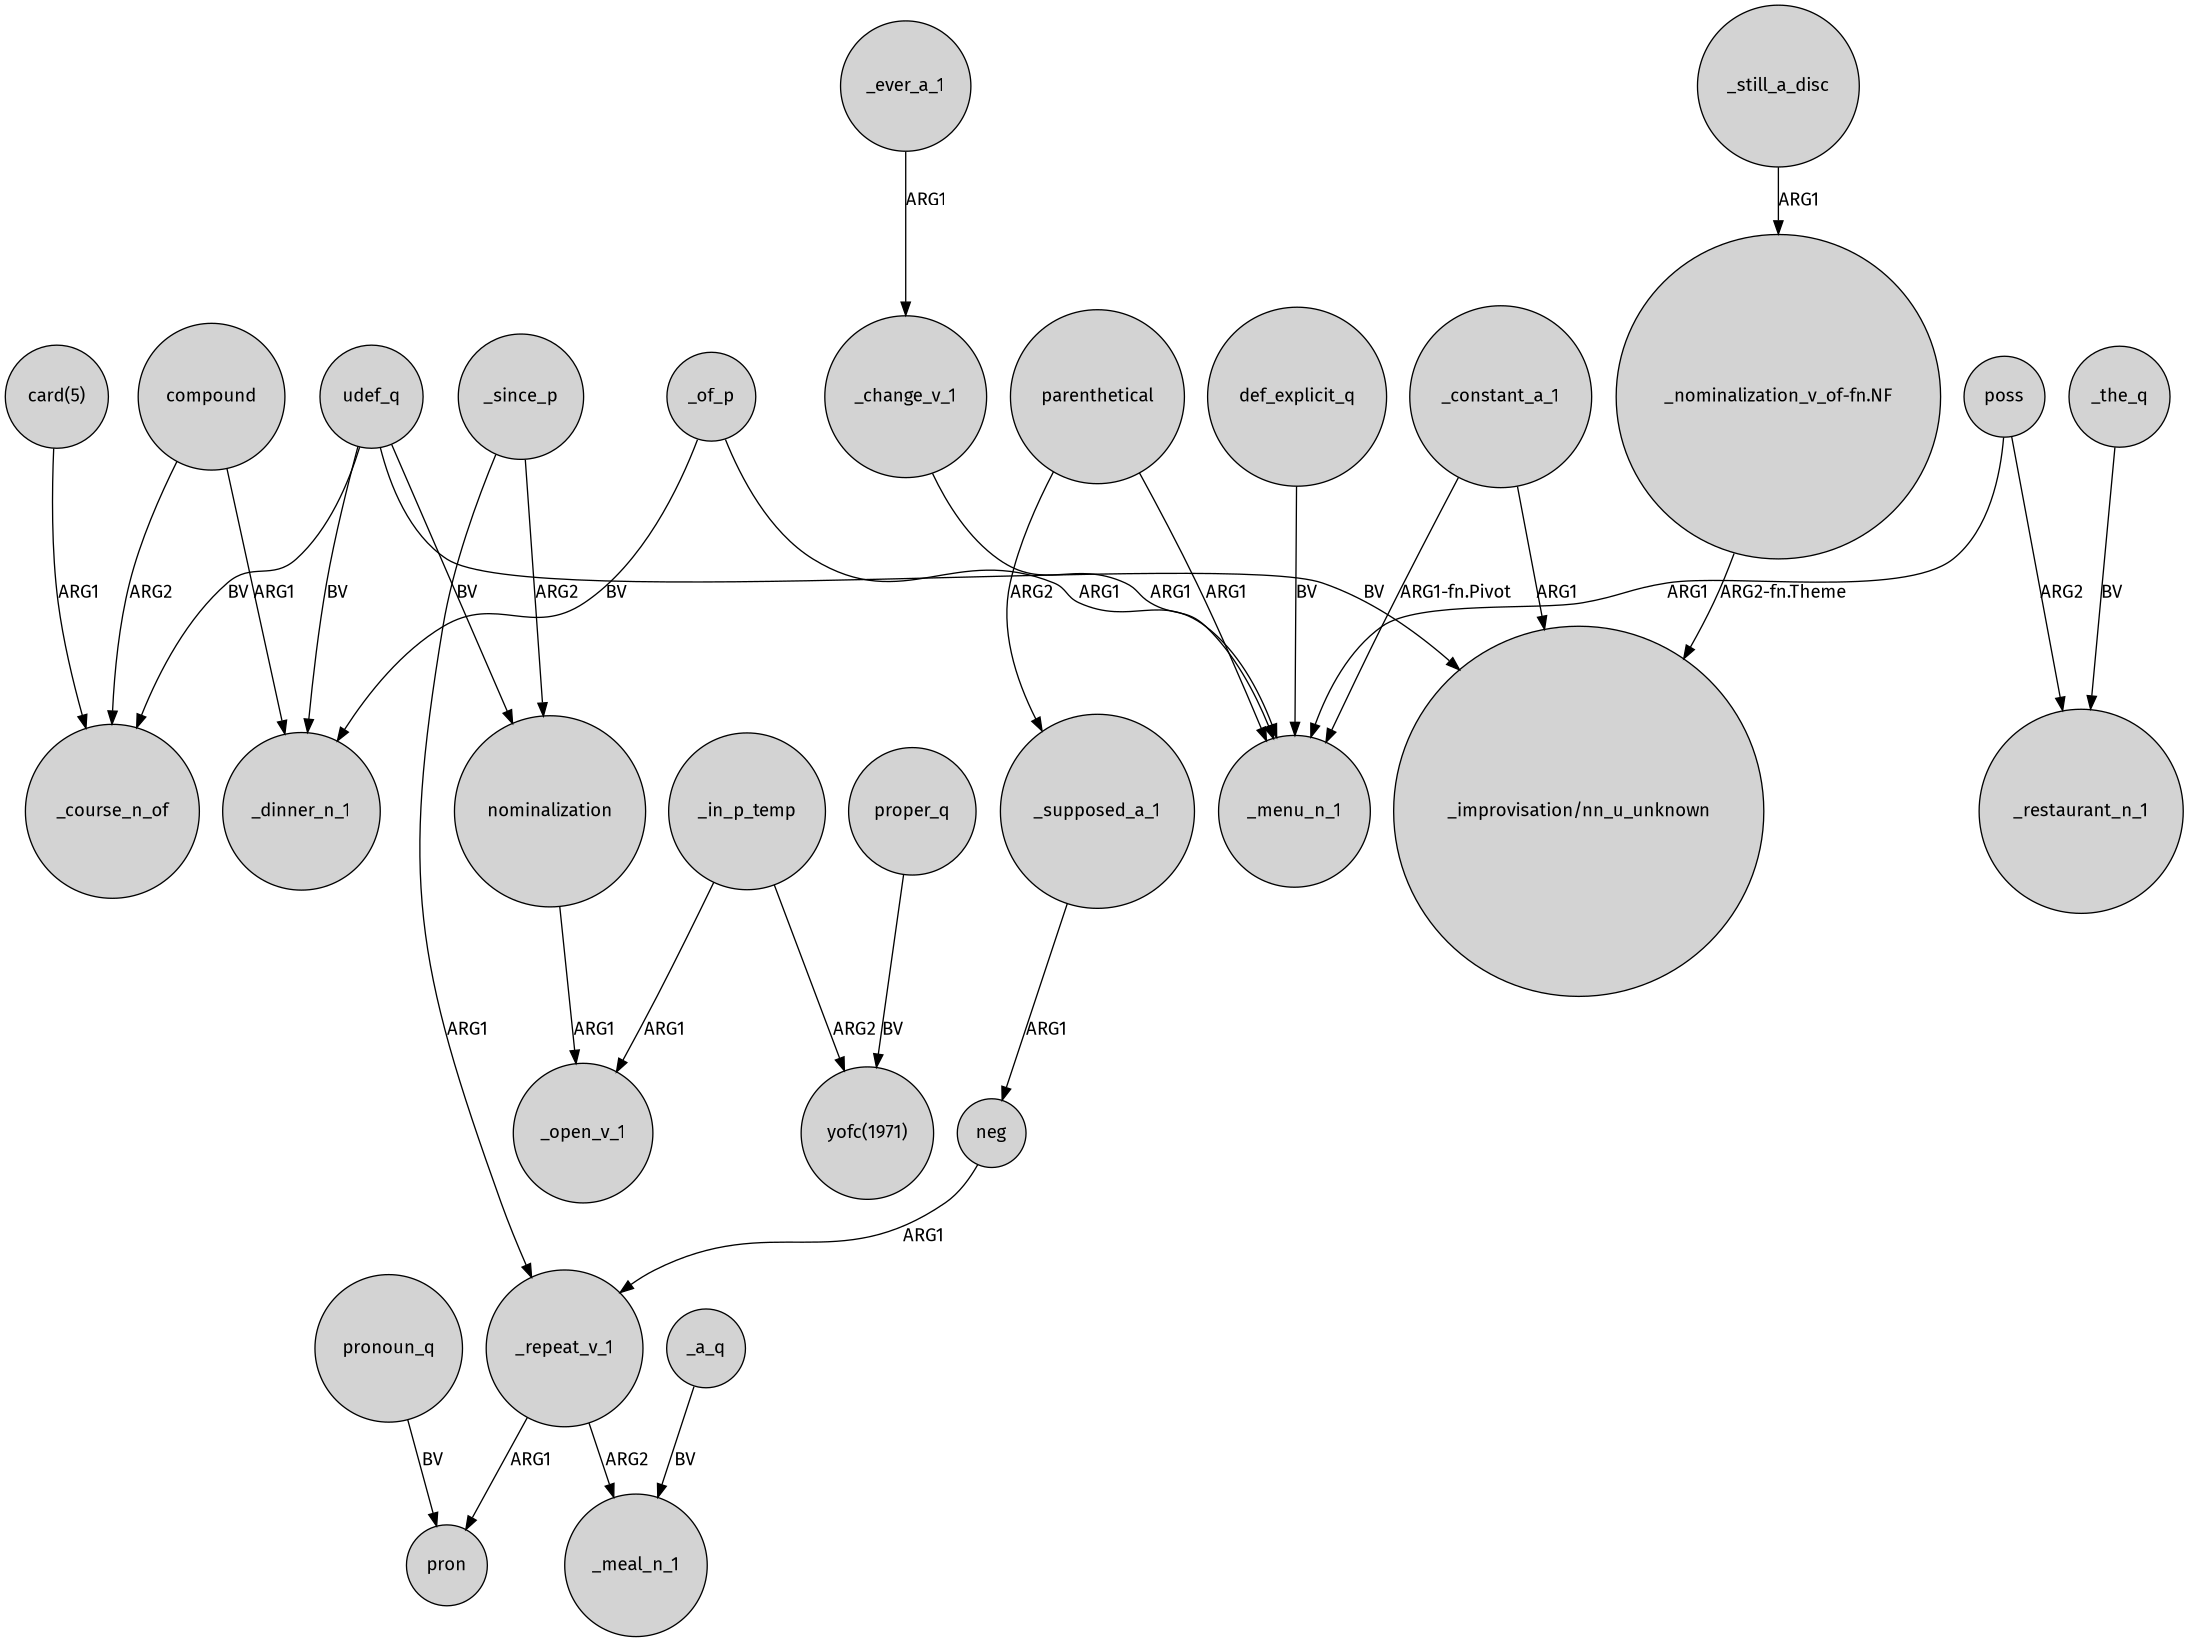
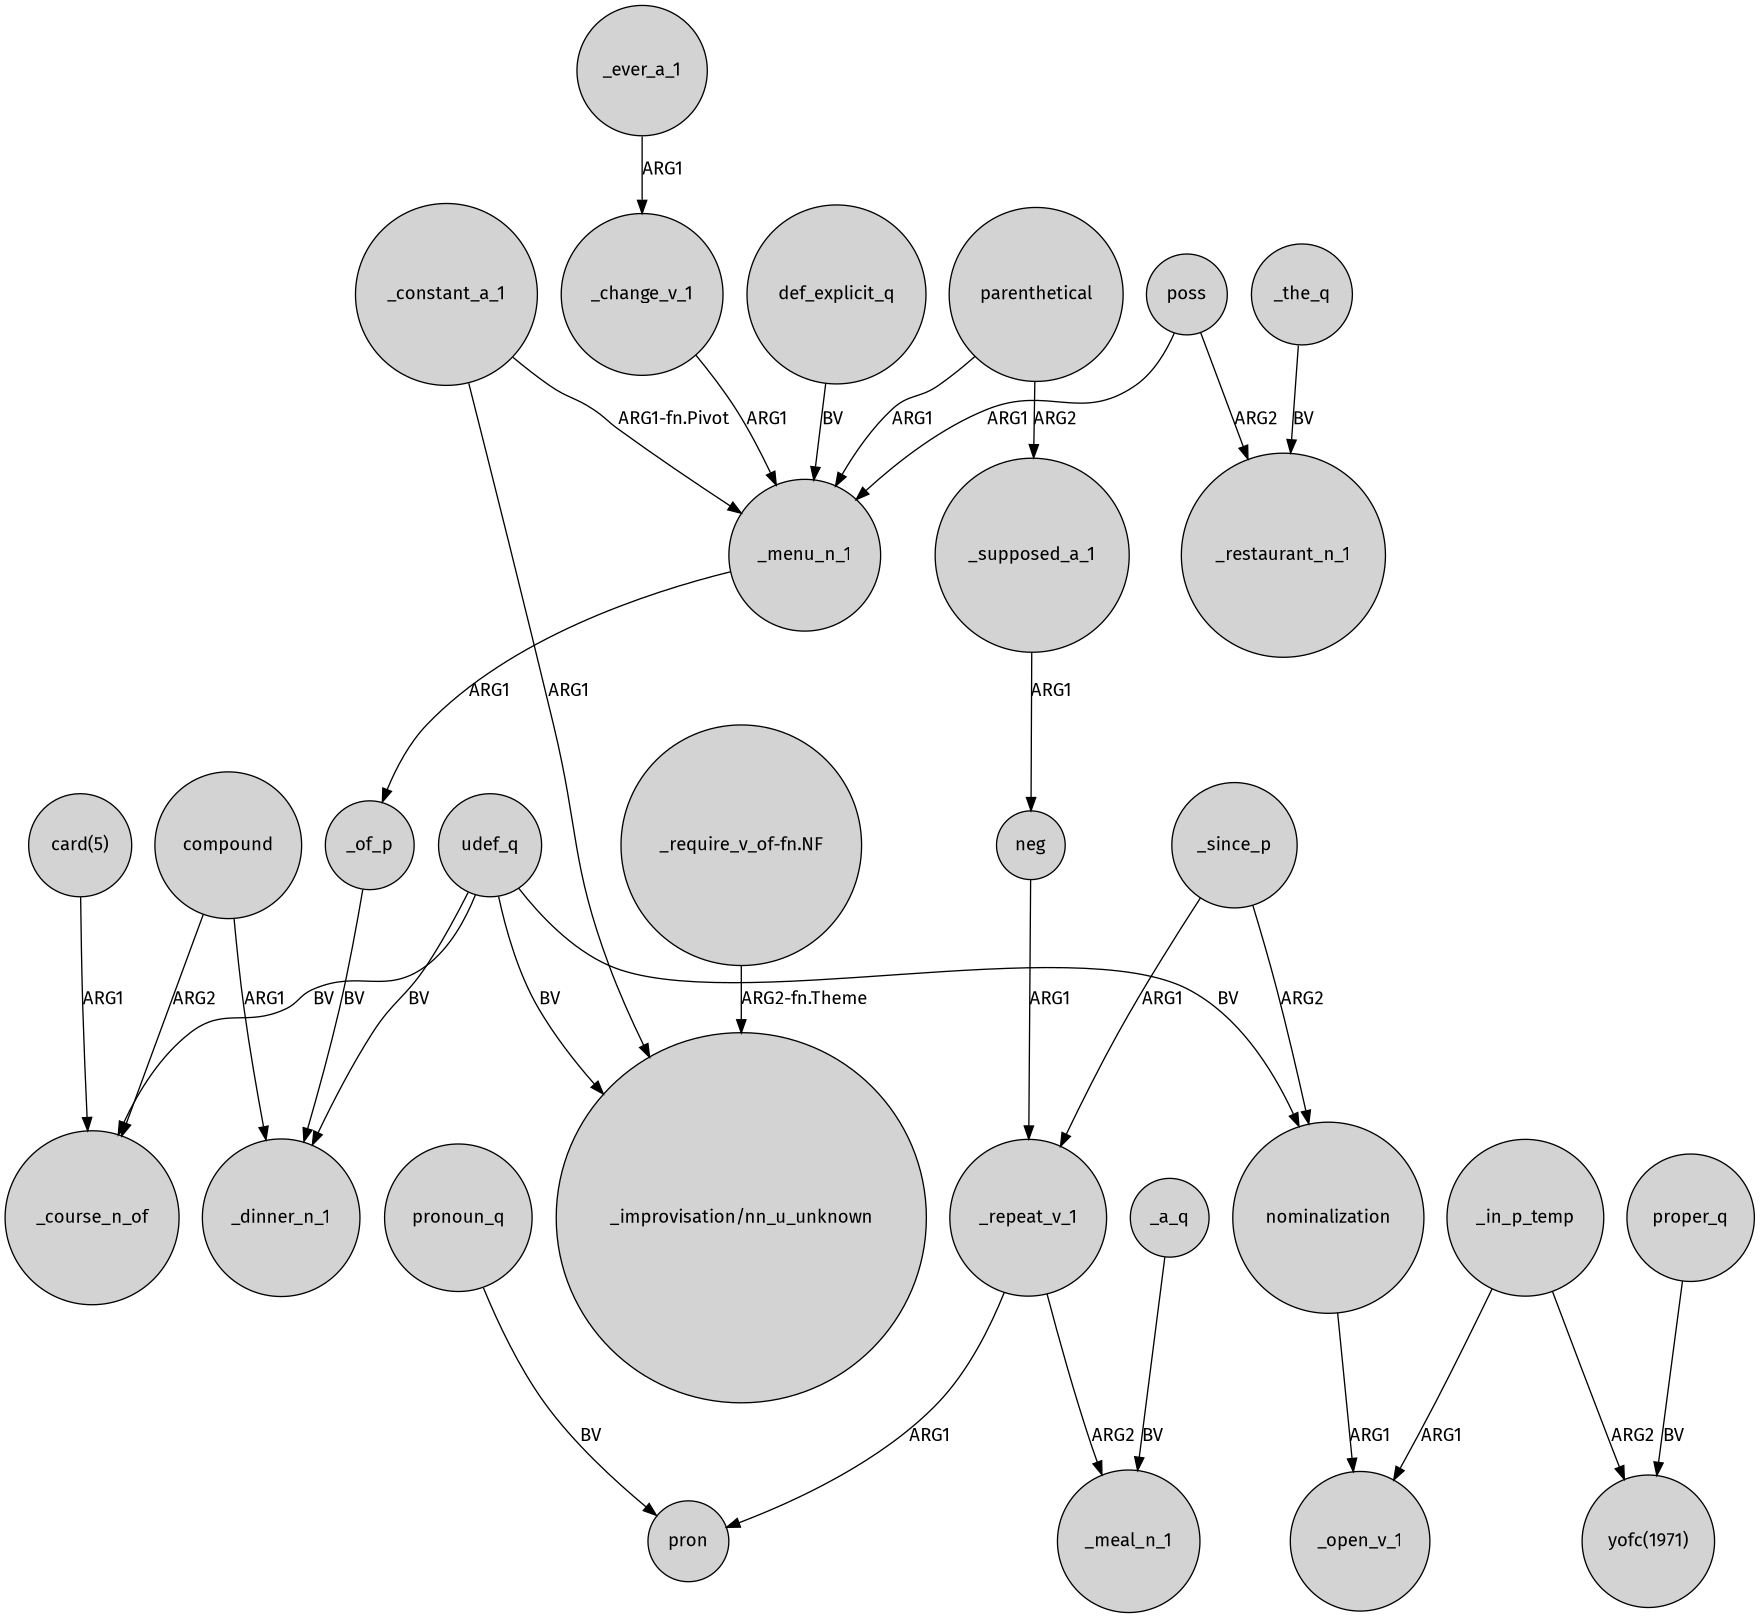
node "_still_a_disc": removed
node "_nominalization_v_of-fn.NF": label "_nominalization_v_of-fn.NF" -> "_require_v_of-fn.NF"
edge "_of_p" -> "_menu_n_1": reversed
